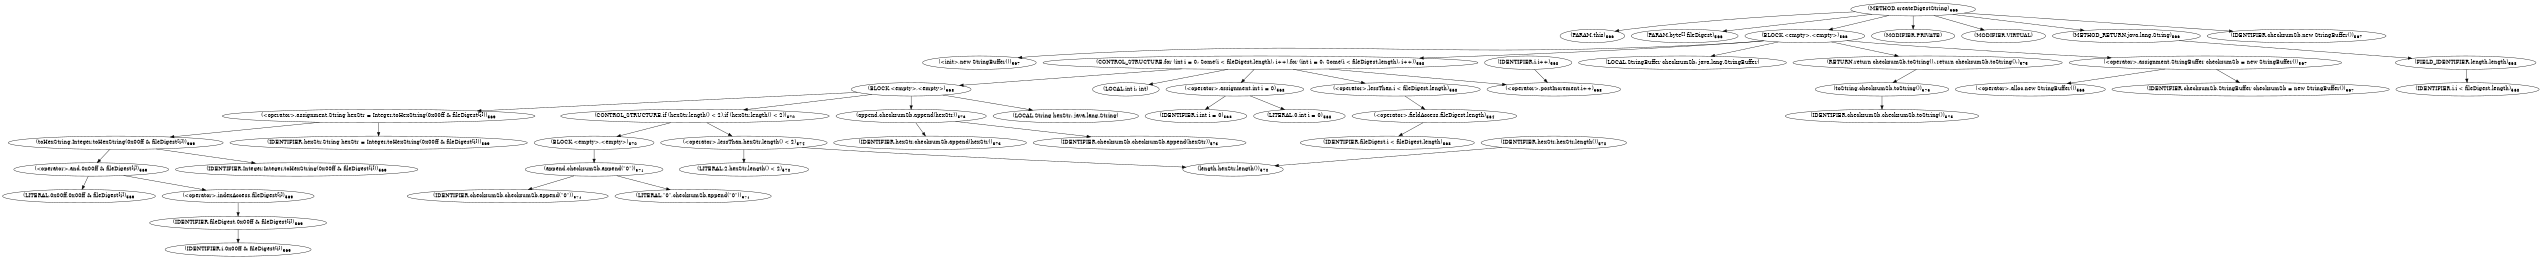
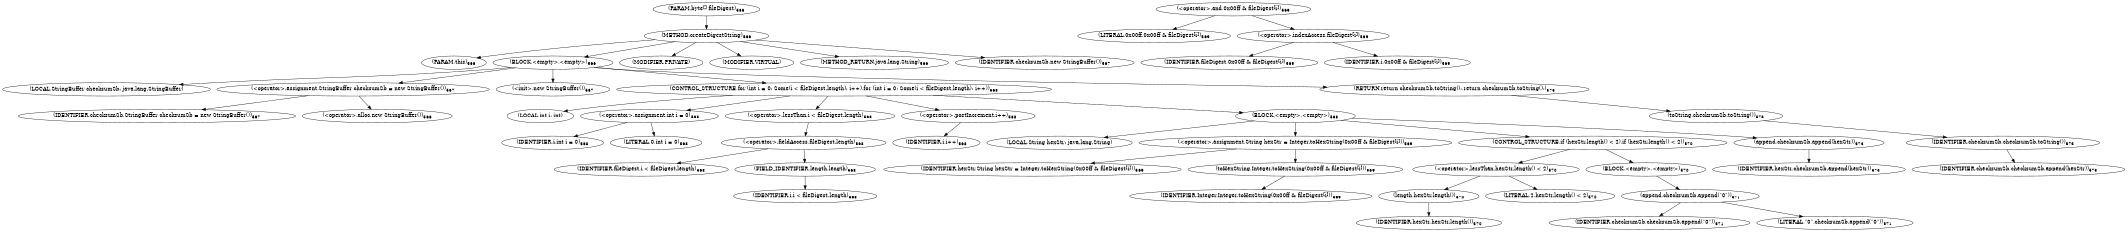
edge "(METHOD,createDigestString)" -> "(PARAM,byte[] fileDigest)": reversed
edge "(METHOD_RETURN,java.lang.String)" -> "(FIELD_IDENTIFIER,length,length)": now "(<operator>.fieldAccess,fileDigest.length)" -> "(FIELD_IDENTIFIER,length,length)"
edge "(IDENTIFIER,i,i++)" -> "(<operator>.postIncrement,i++)": reversed
node "(<operator>.fieldAccess,fileDigest.length)": text "564" -> "568"
edge "(append,checksumSb.append(hexStr))" -> "(IDENTIFIER,checksumSb,checksumSb.append(hexStr))": now "(IDENTIFIER,checksumSb,checksumSb.toString())" -> "(IDENTIFIER,checksumSb,checksumSb.append(hexStr))"
node "(<operator>.lessThan,hexStr.length() < 2)": text "574" -> "570"
edge "(toHexString,Integer.toHexString(0x00ff & fileDigest[i]))" -> "(<operator>.and,0x00ff & fileDigest[i])": removed
edge "(IDENTIFIER,hexStr,hexStr.length())" -> "(length,hexStr.length())": reversed
edge "(IDENTIFIER,fileDigest,0x00ff & fileDigest[i])" -> "(IDENTIFIER,i,0x00ff & fileDigest[i])": now "(<operator>.indexAccess,fileDigest[i])" -> "(IDENTIFIER,i,0x00ff & fileDigest[i])"
